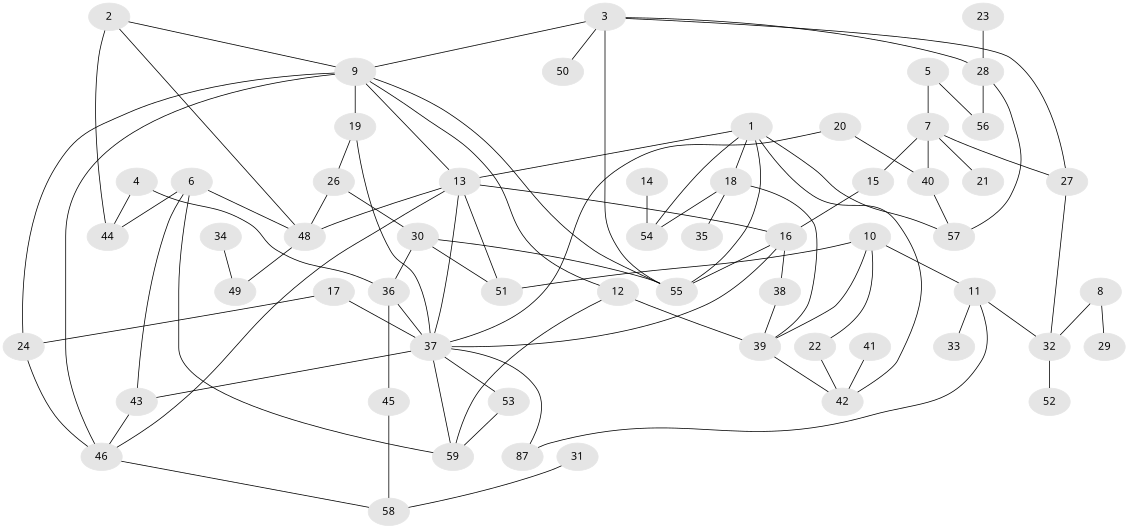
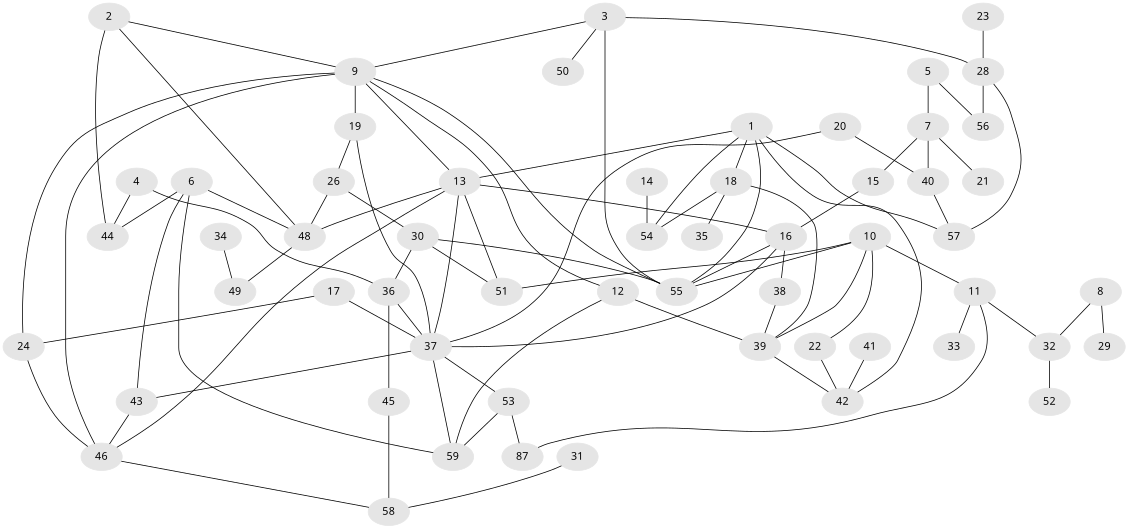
node "27": removed
edge "10" -- "55": added
edge "37" -- "87": now "53" -- "87"
